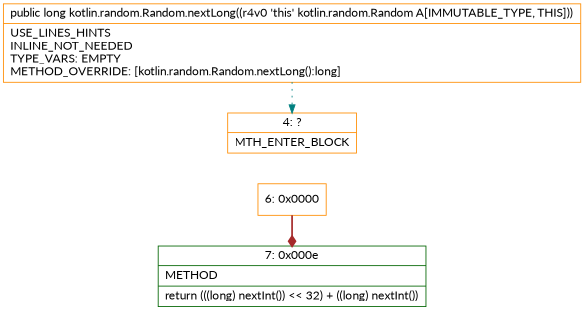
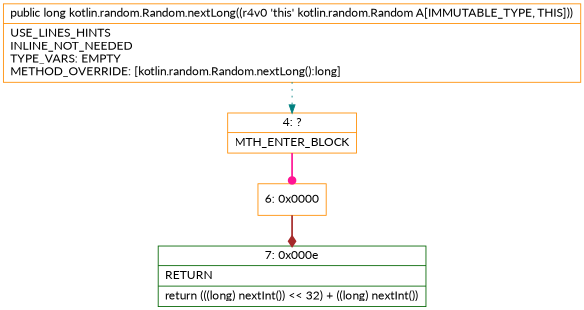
edge "4: ?" -> "6: 0x0000": added
node "7: 0x000e": text "METHOD" -> "RETURN"
